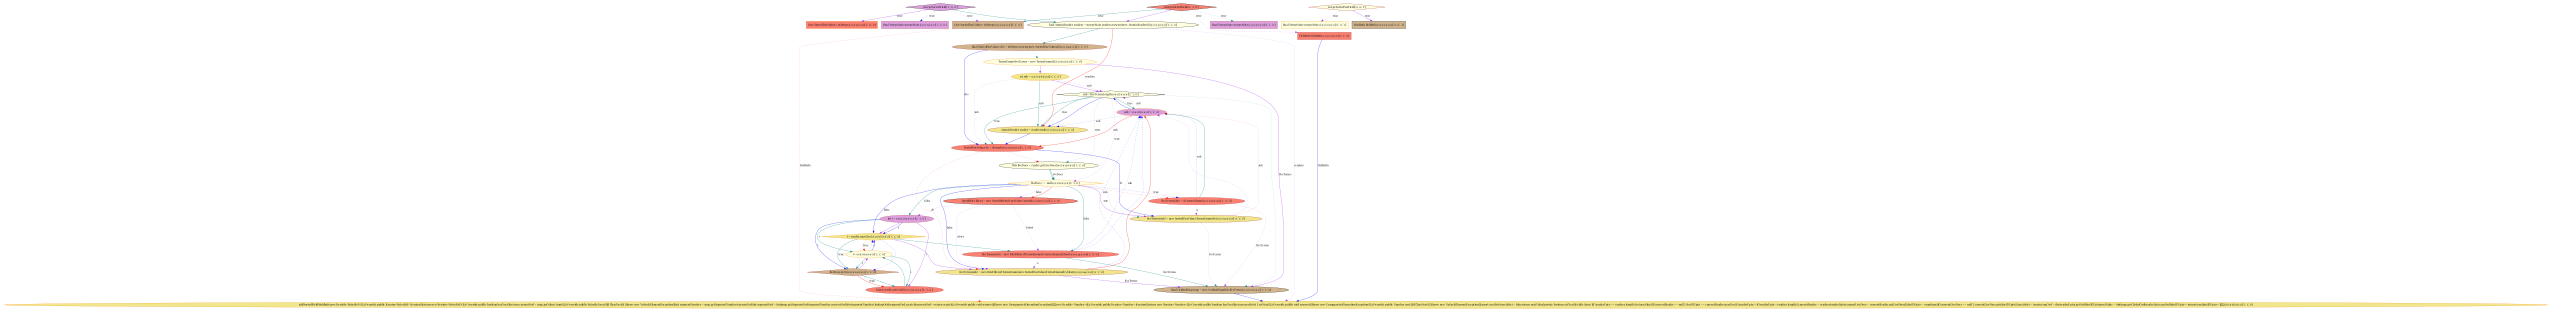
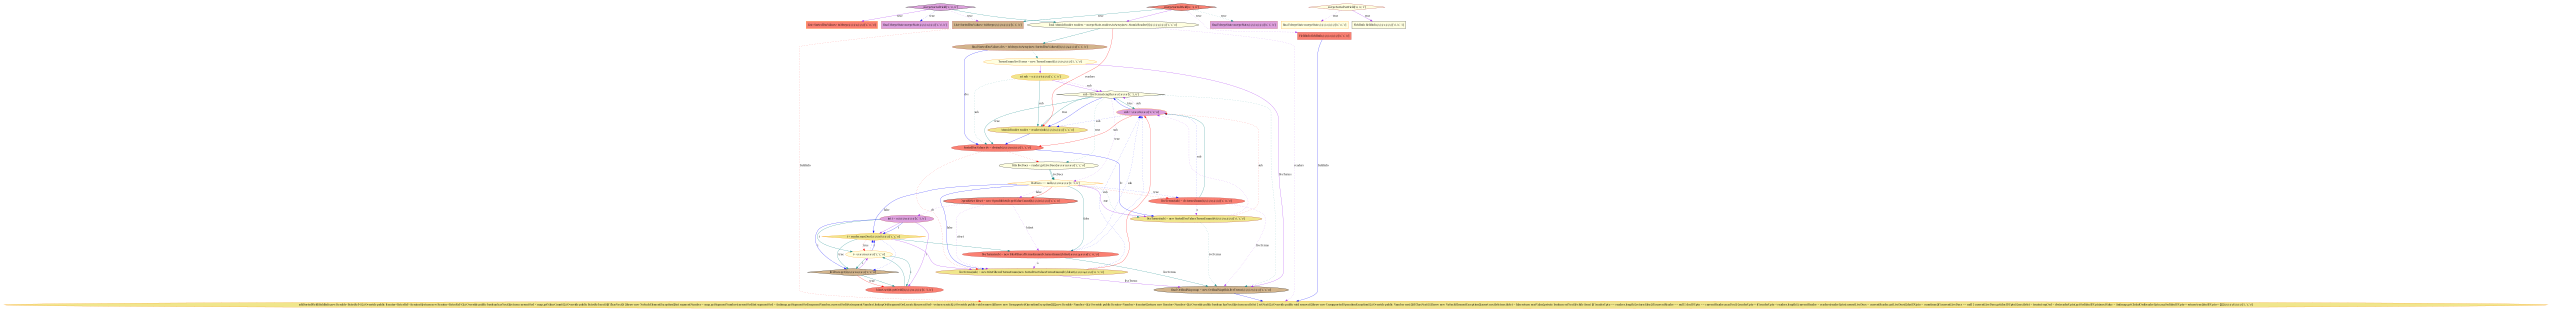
node "FieldInfo fieldInfo@@@2@@@['0', '0', '1']": fillcolor tan -> lightyellow
edge "liveDocs == null@@@12@@@['1', '1', '0']" -> "int i = 0@@@17@@@['1', '1', '0']": removed, label "false"
node "liveDocs.get(i)@@@20@@@['1', '1', '0']": color brown -> black
